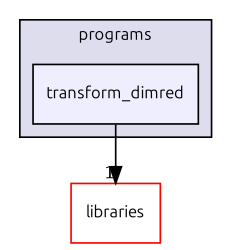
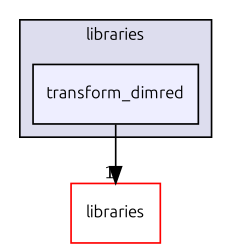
cluster "programs": label "programs" -> "libraries"
